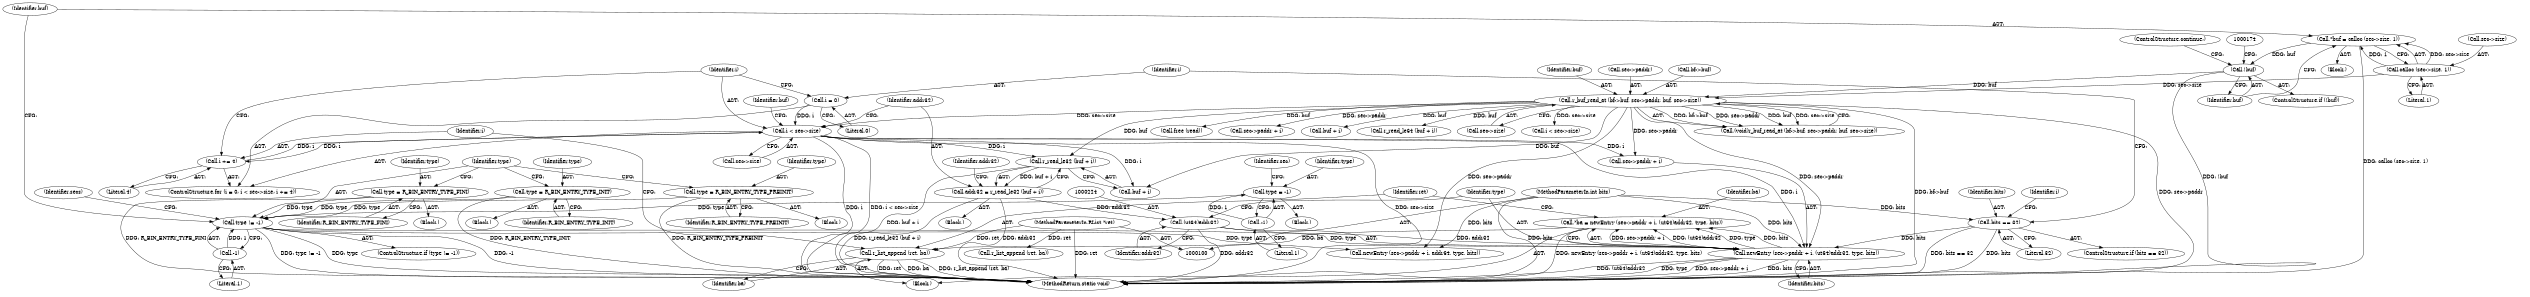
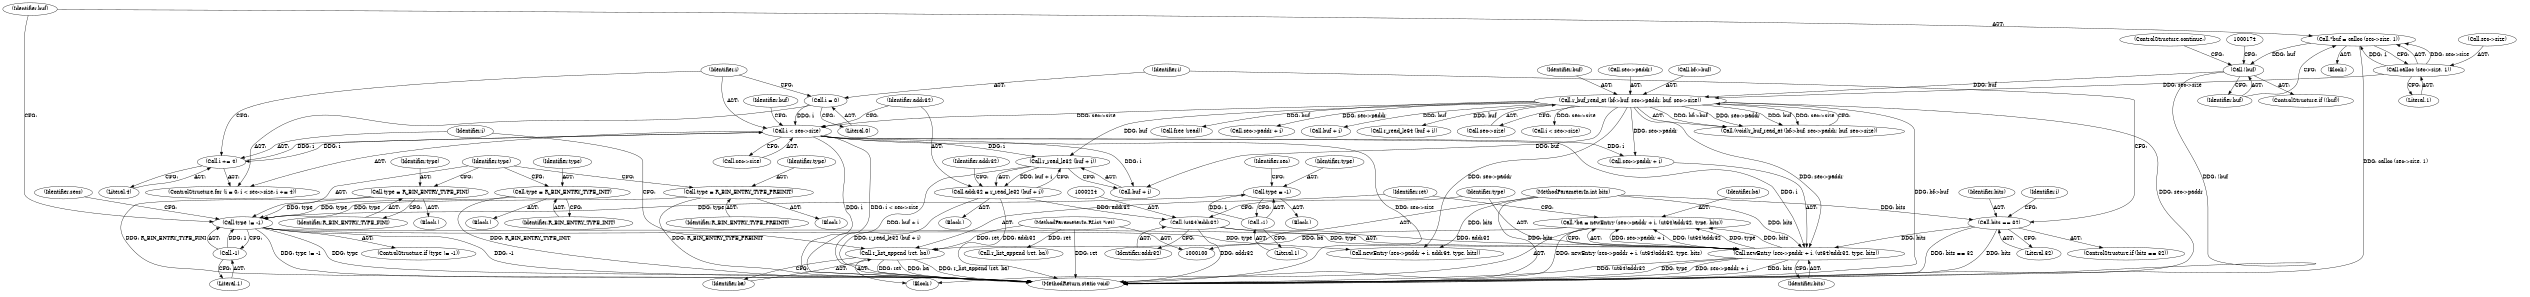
edge "(Call,type = R_BIN_ENTRY_TYPE_PREINIT)" -> "(Identifier,R_BIN_ENTRY_TYPE_PREINIT)": removed, label "CFG:"
